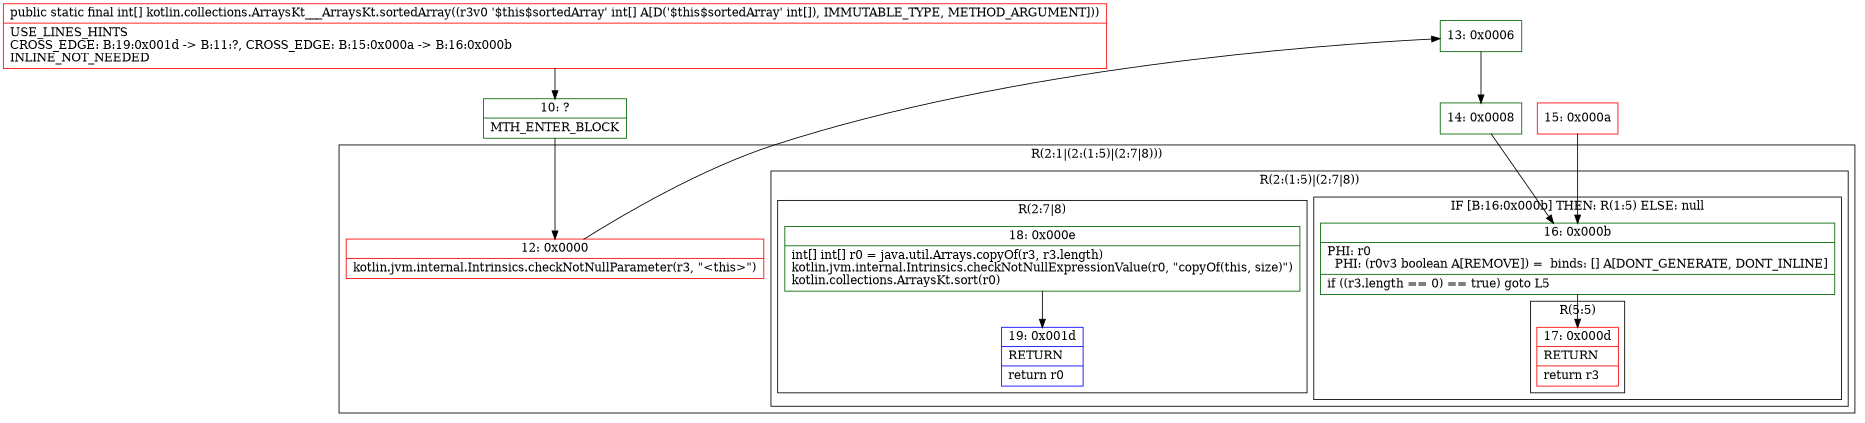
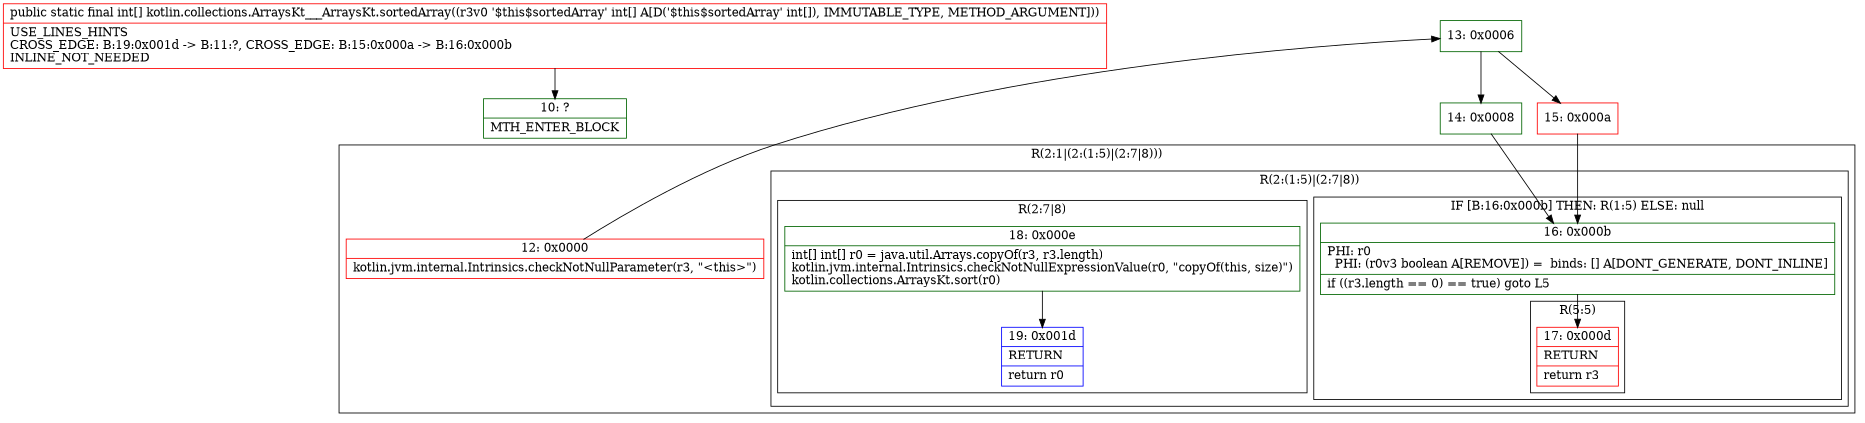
edge "13: 0x0006" -> "15: 0x000a": added
edge "10: ?" -> "12: 0x0000": removed
